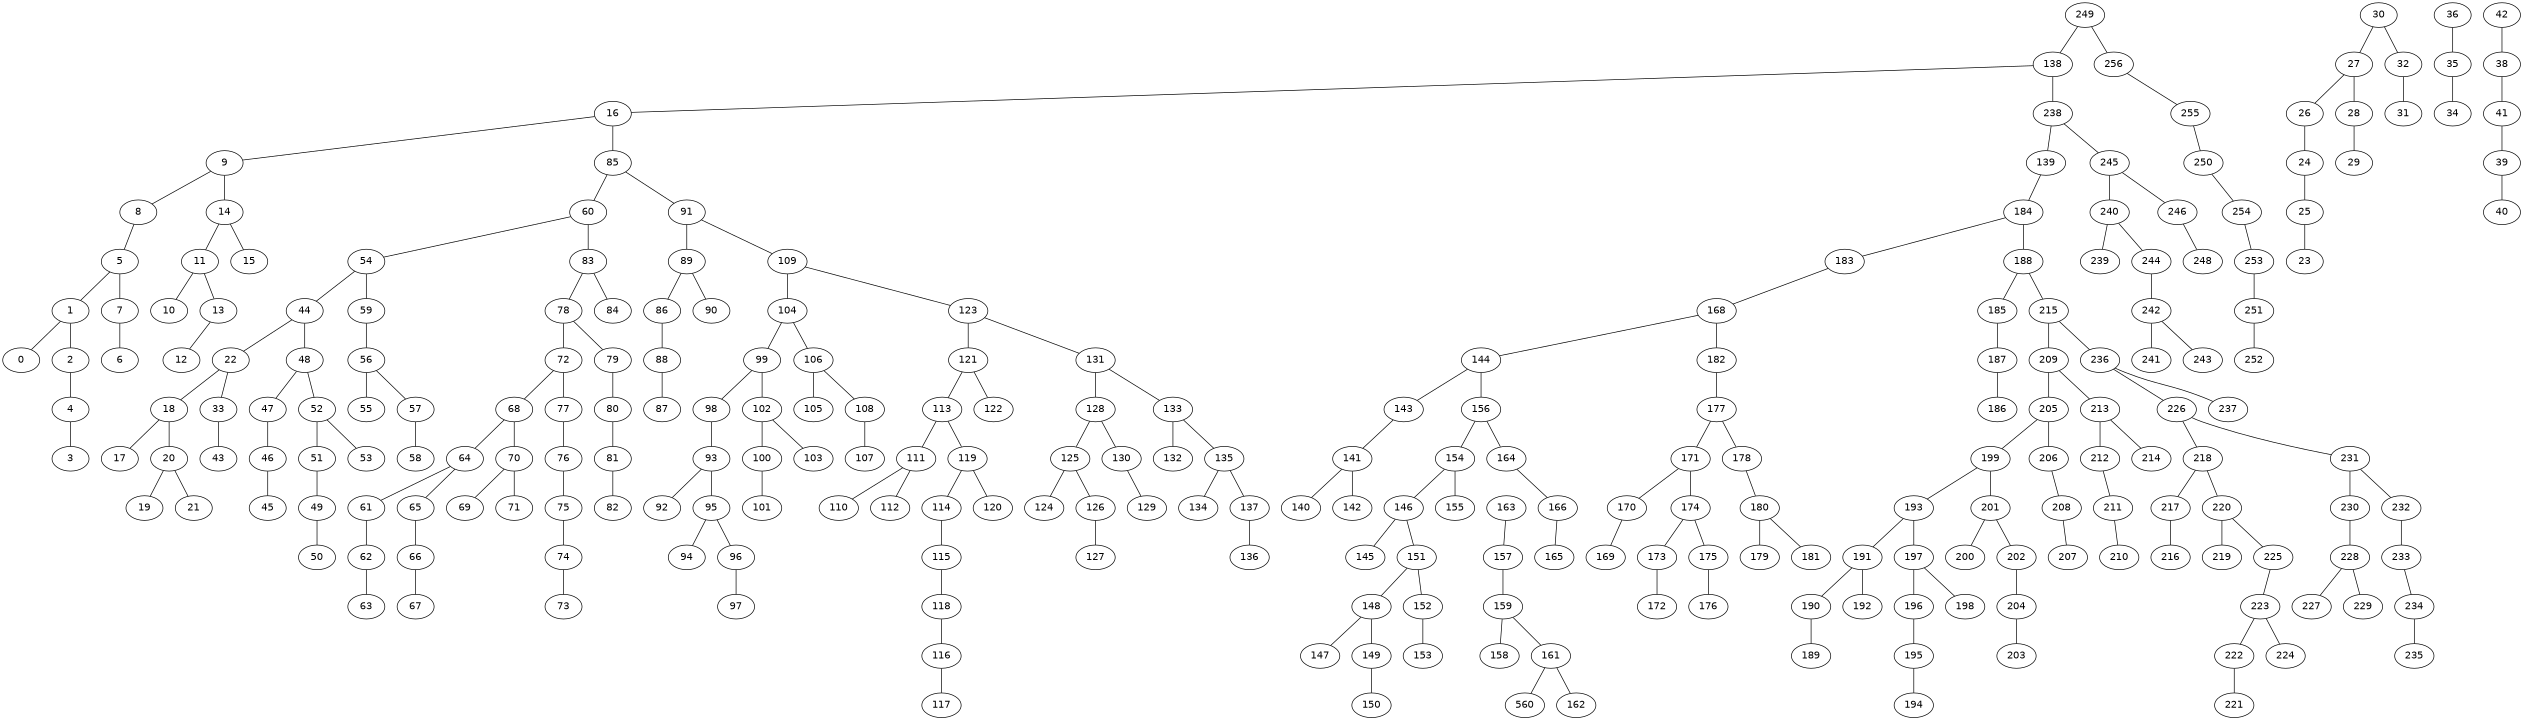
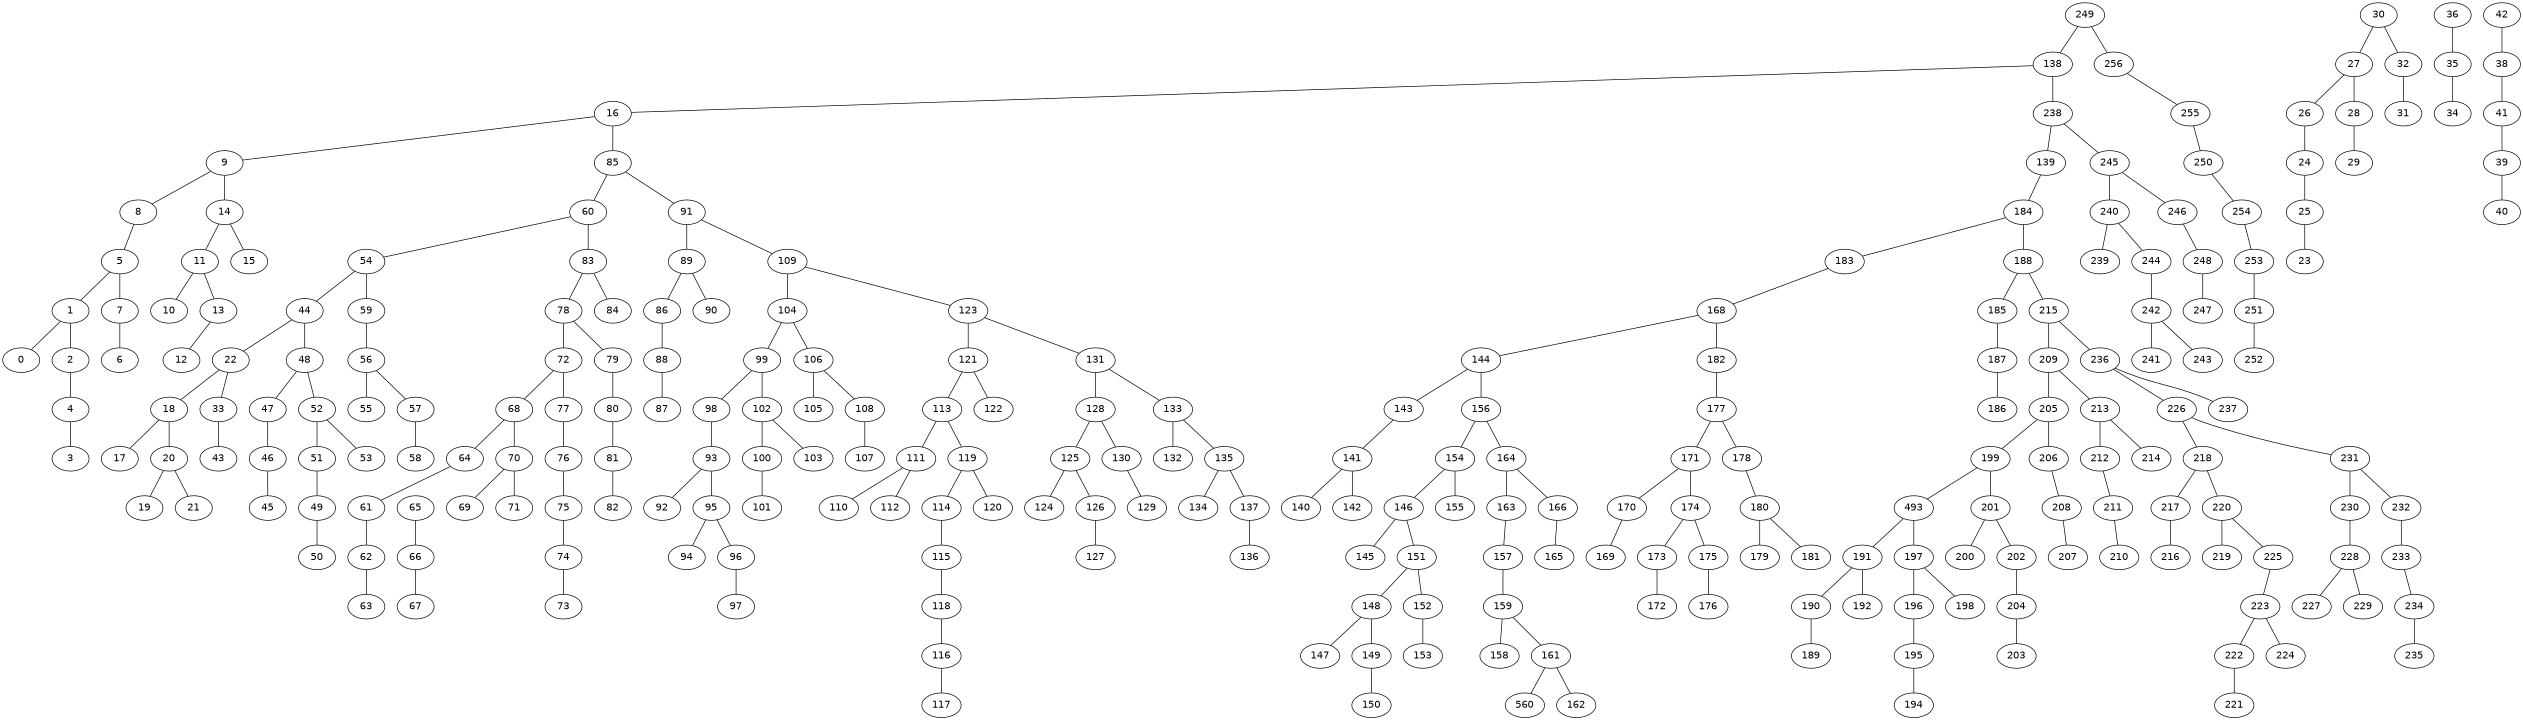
node "247": added
edge "64" -- "65": removed
edge "164" -- "163": added
node "193": label "193" -> "493"
